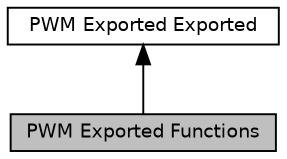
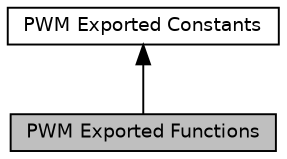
node "PWM Exported Exported": label "PWM Exported Exported" -> "PWM Exported Constants"
